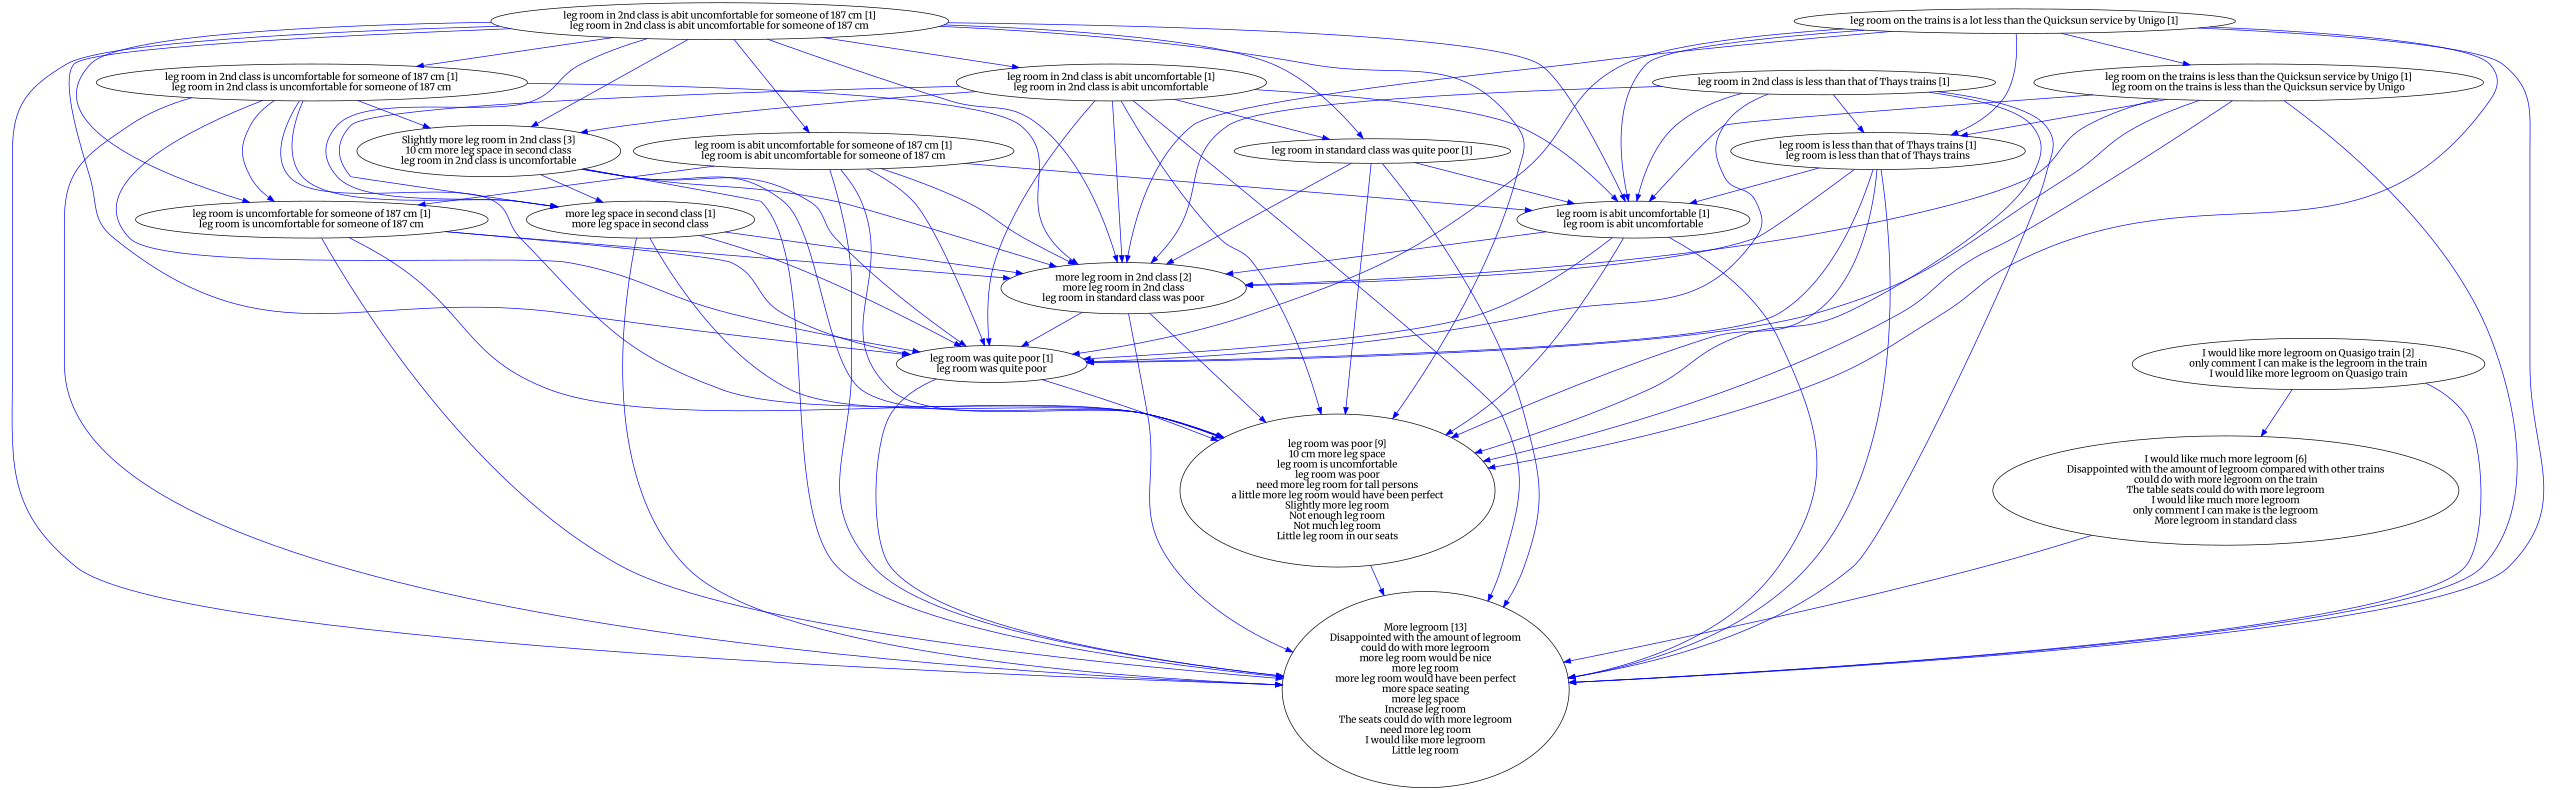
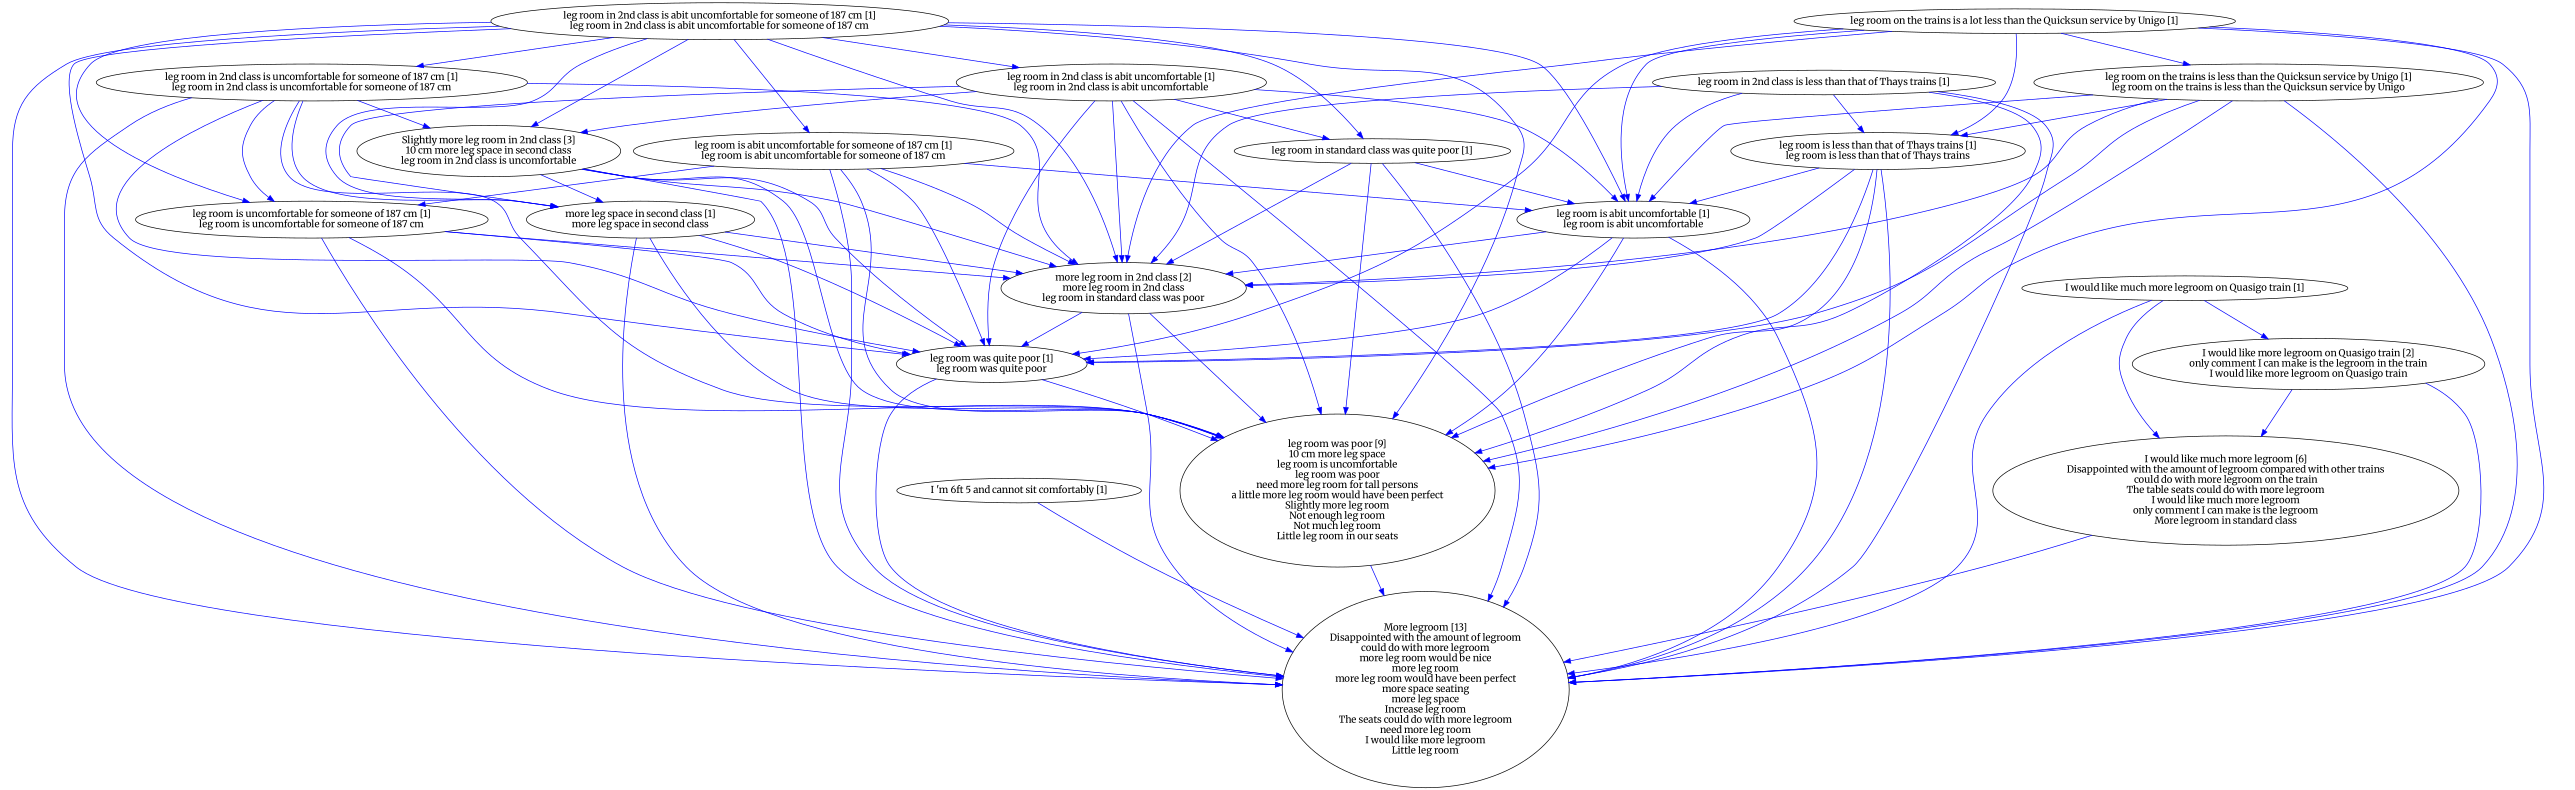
node "I would like much more legroom on Quasigo train [1]": added
edge "leg room in 2nd class is less than that of Thays trains [1]" -> "leg room was quite poor [1] leg room was quite poor": removed
node "I 'm 6ft 5 and cannot sit comfortably [1]": added
